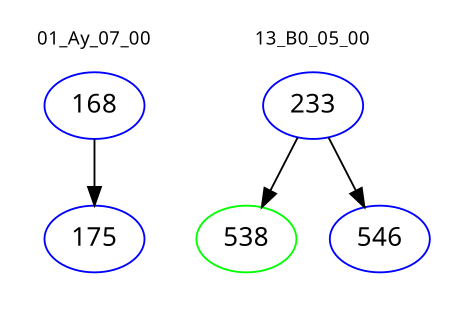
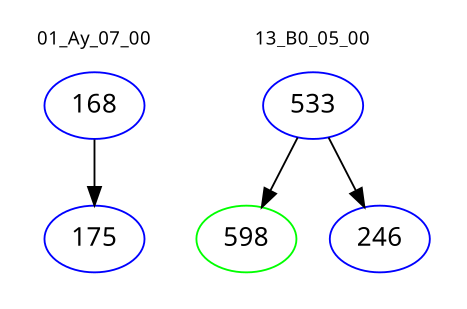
node "233": label "233" -> "533"
node "538": label "538" -> "598"
node "546": label "546" -> "246"
